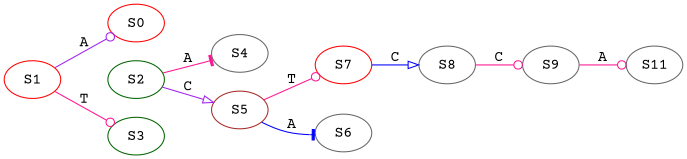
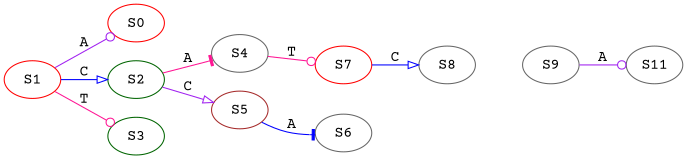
edge "S8" -> "S9": removed, label "C"
edge "S9" -> "S11": color deeppink -> purple
edge "S1" -> "S2": added, label "C"
edge "S5" -> "S7": now "S4" -> "S7"
